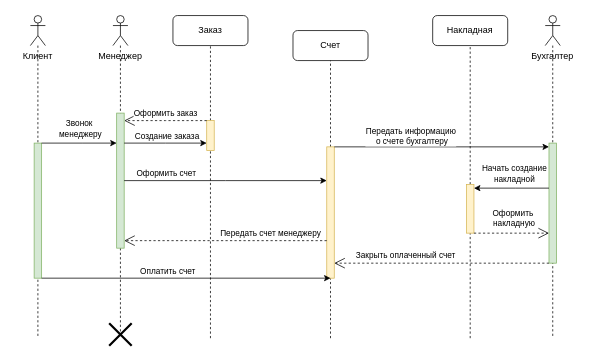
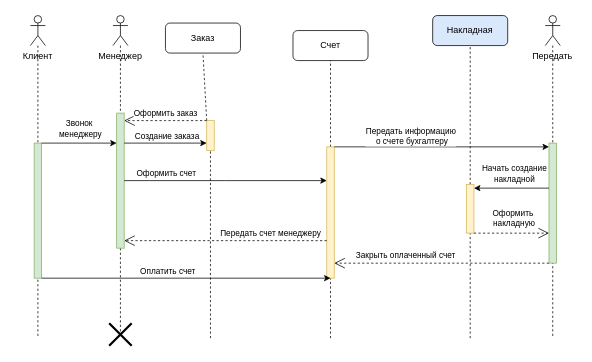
node "Заказ": moved (210, 30) -> (203, 38)
node "Накладная": fillcolor #ffffff -> #dae8fc
node "Бухгалтер": label "Бухгалтер" -> "Передать"
